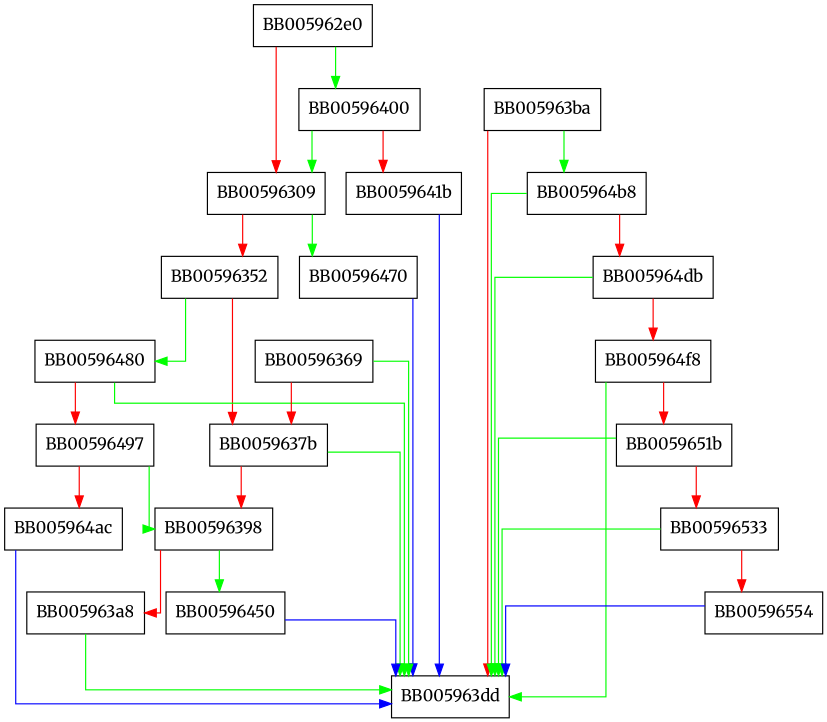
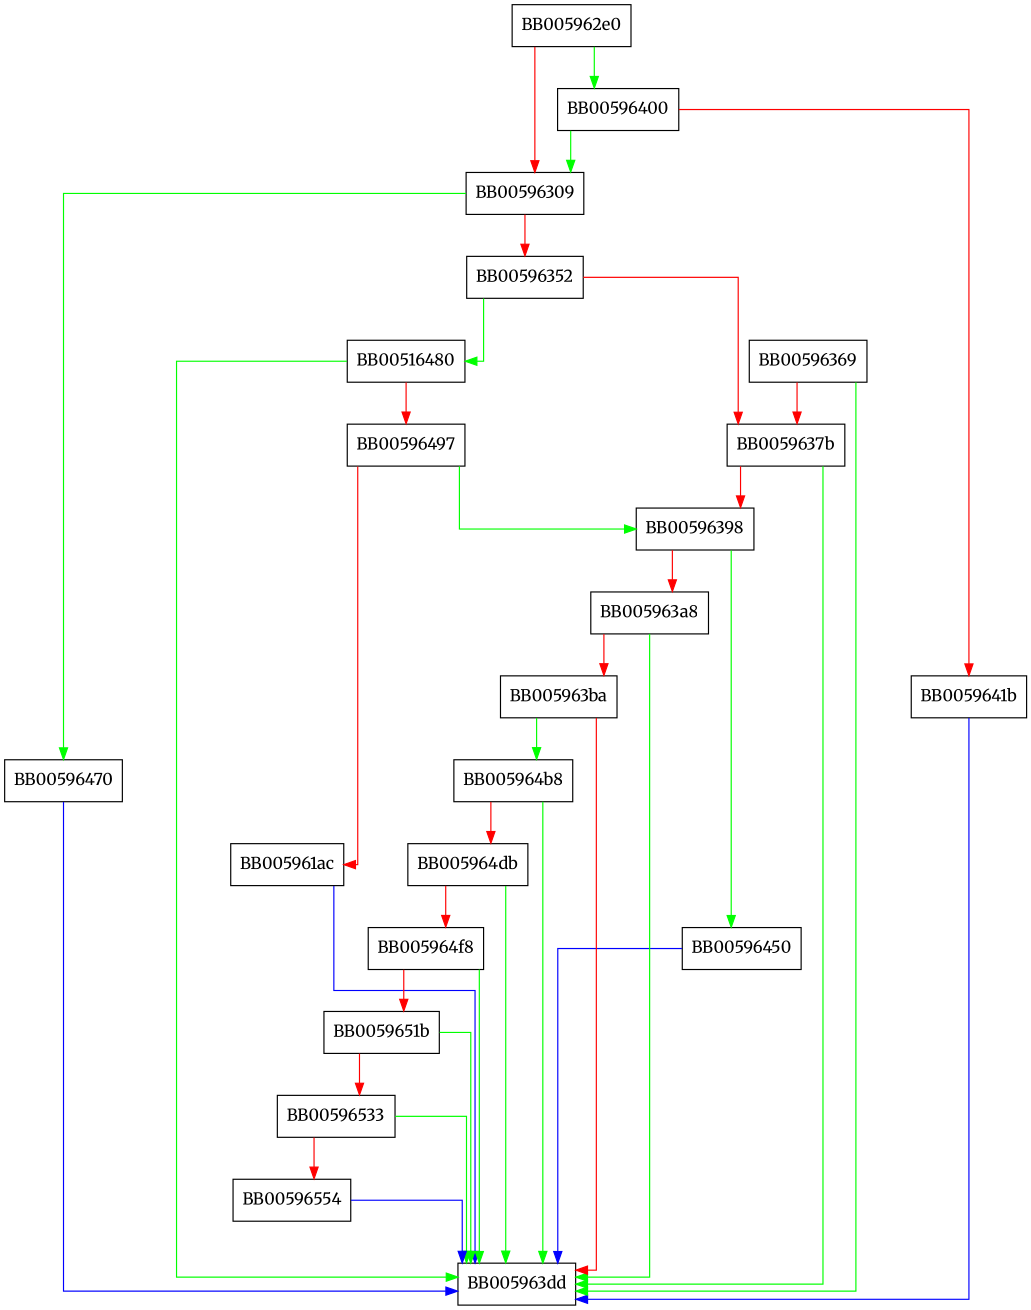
node "BB00596480": label "BB00596480" -> "BB00516480"
node "BB005964ac": label "BB005964ac" -> "BB005961ac"
edge "BB005963a8" -> "BB005963ba": added
